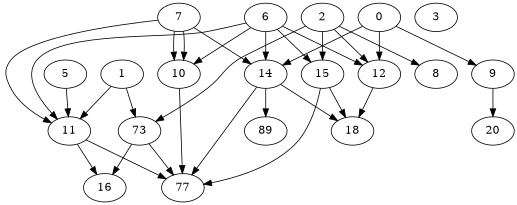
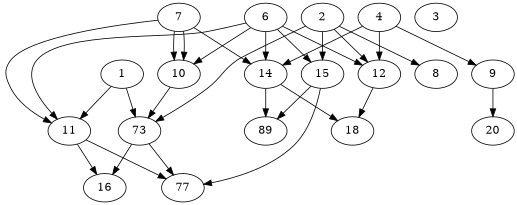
node "0": label "0" -> "4"
node "5": removed
edge "15" -> "18": now "15" -> "89"
edge "10" -> "77": now "10" -> "73"
edge "14" -> "77": removed
